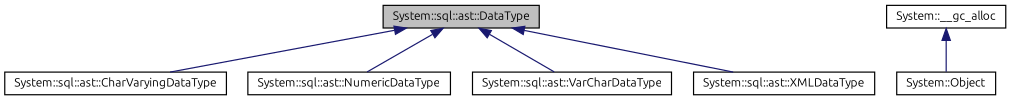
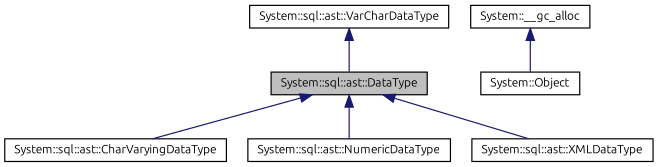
edge "System::sql::ast::VarCharDataType" -> "System::sql::ast::DataType": reversed
